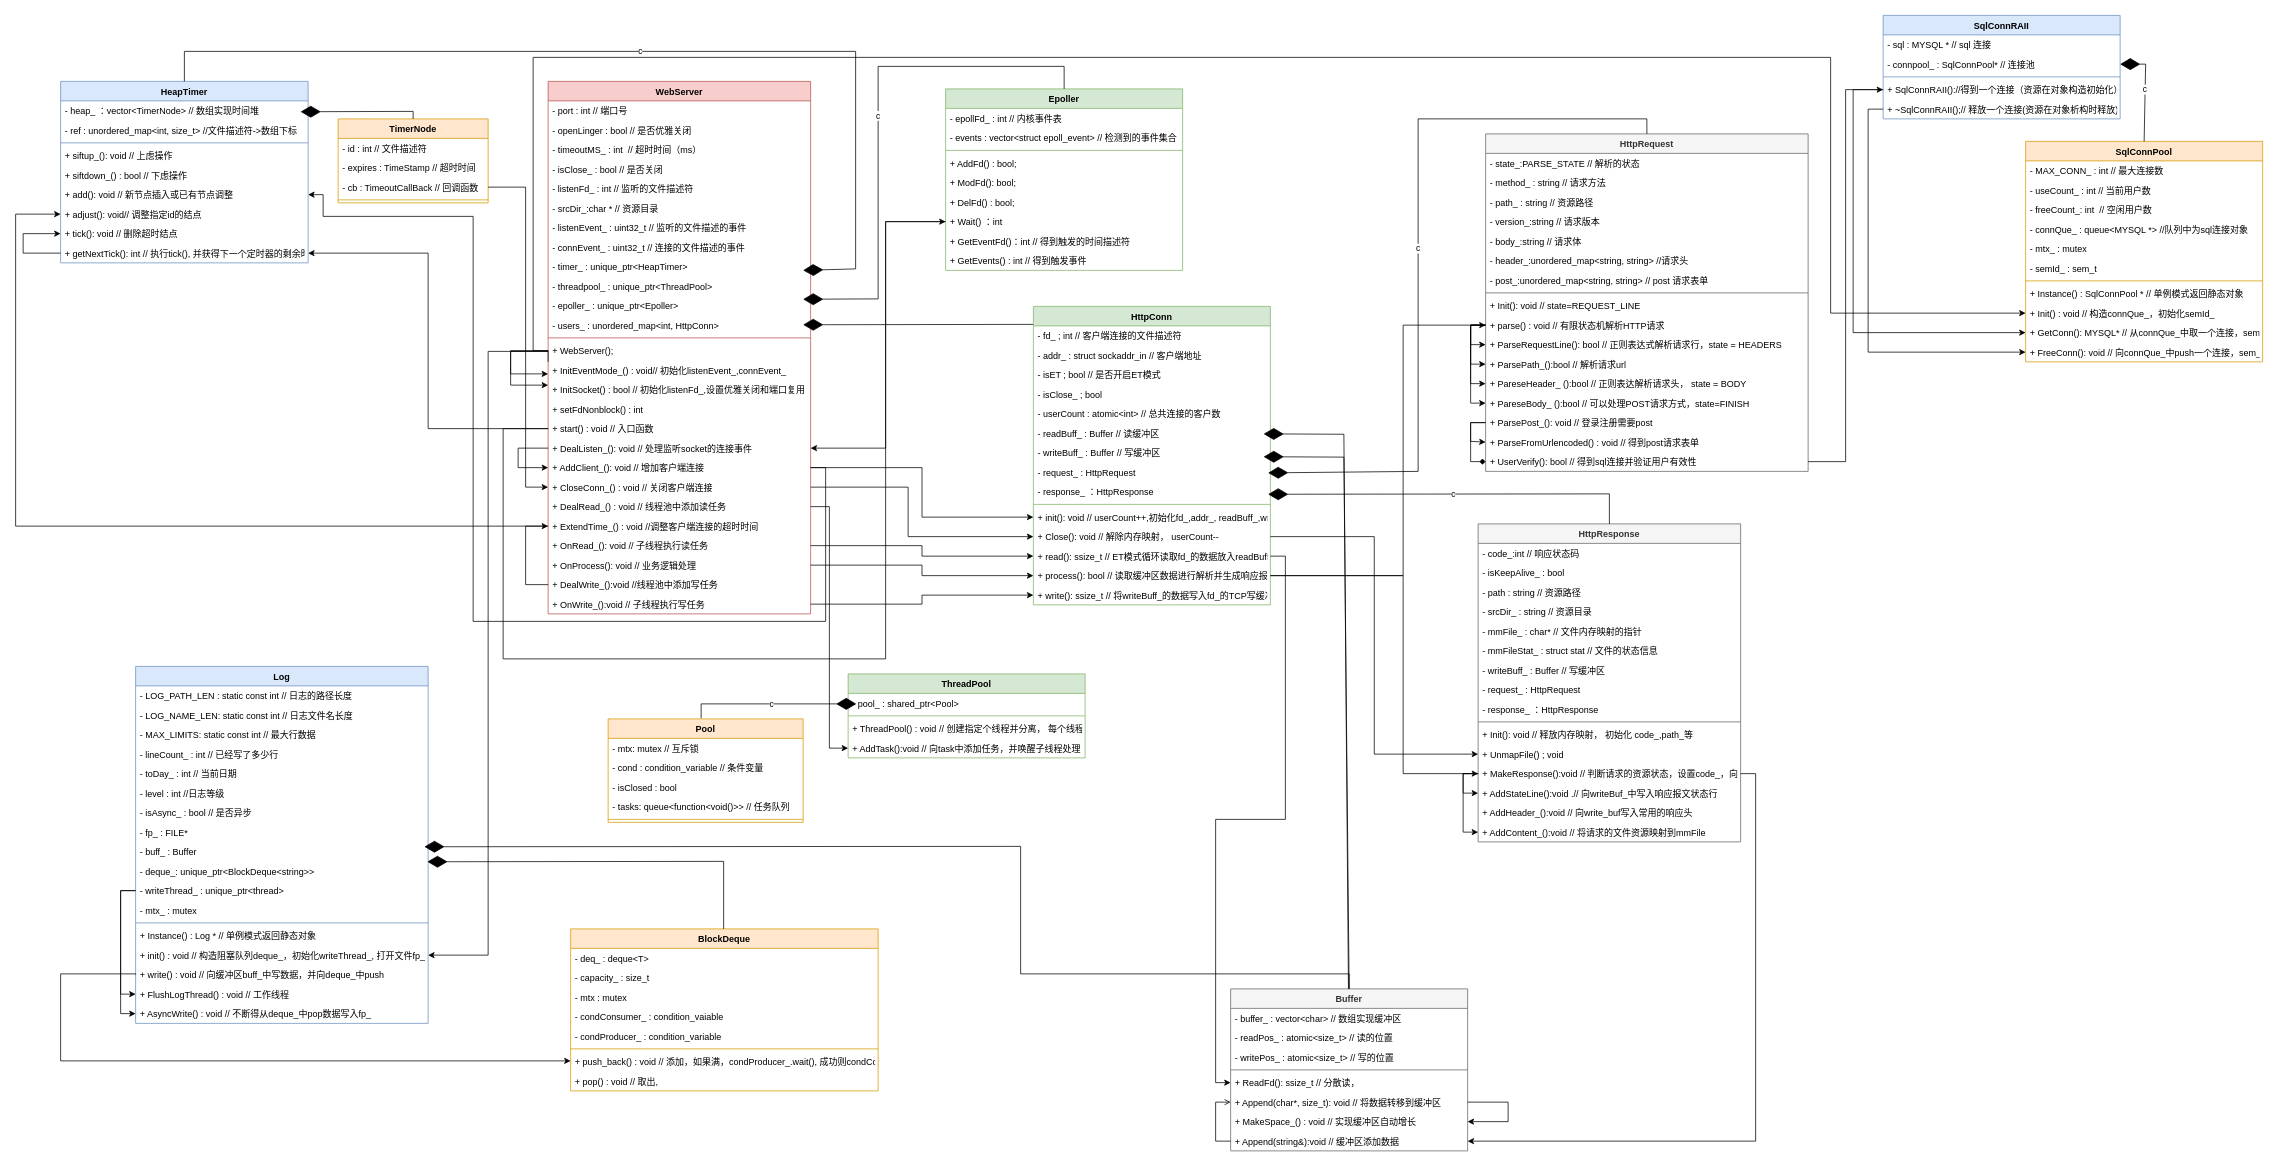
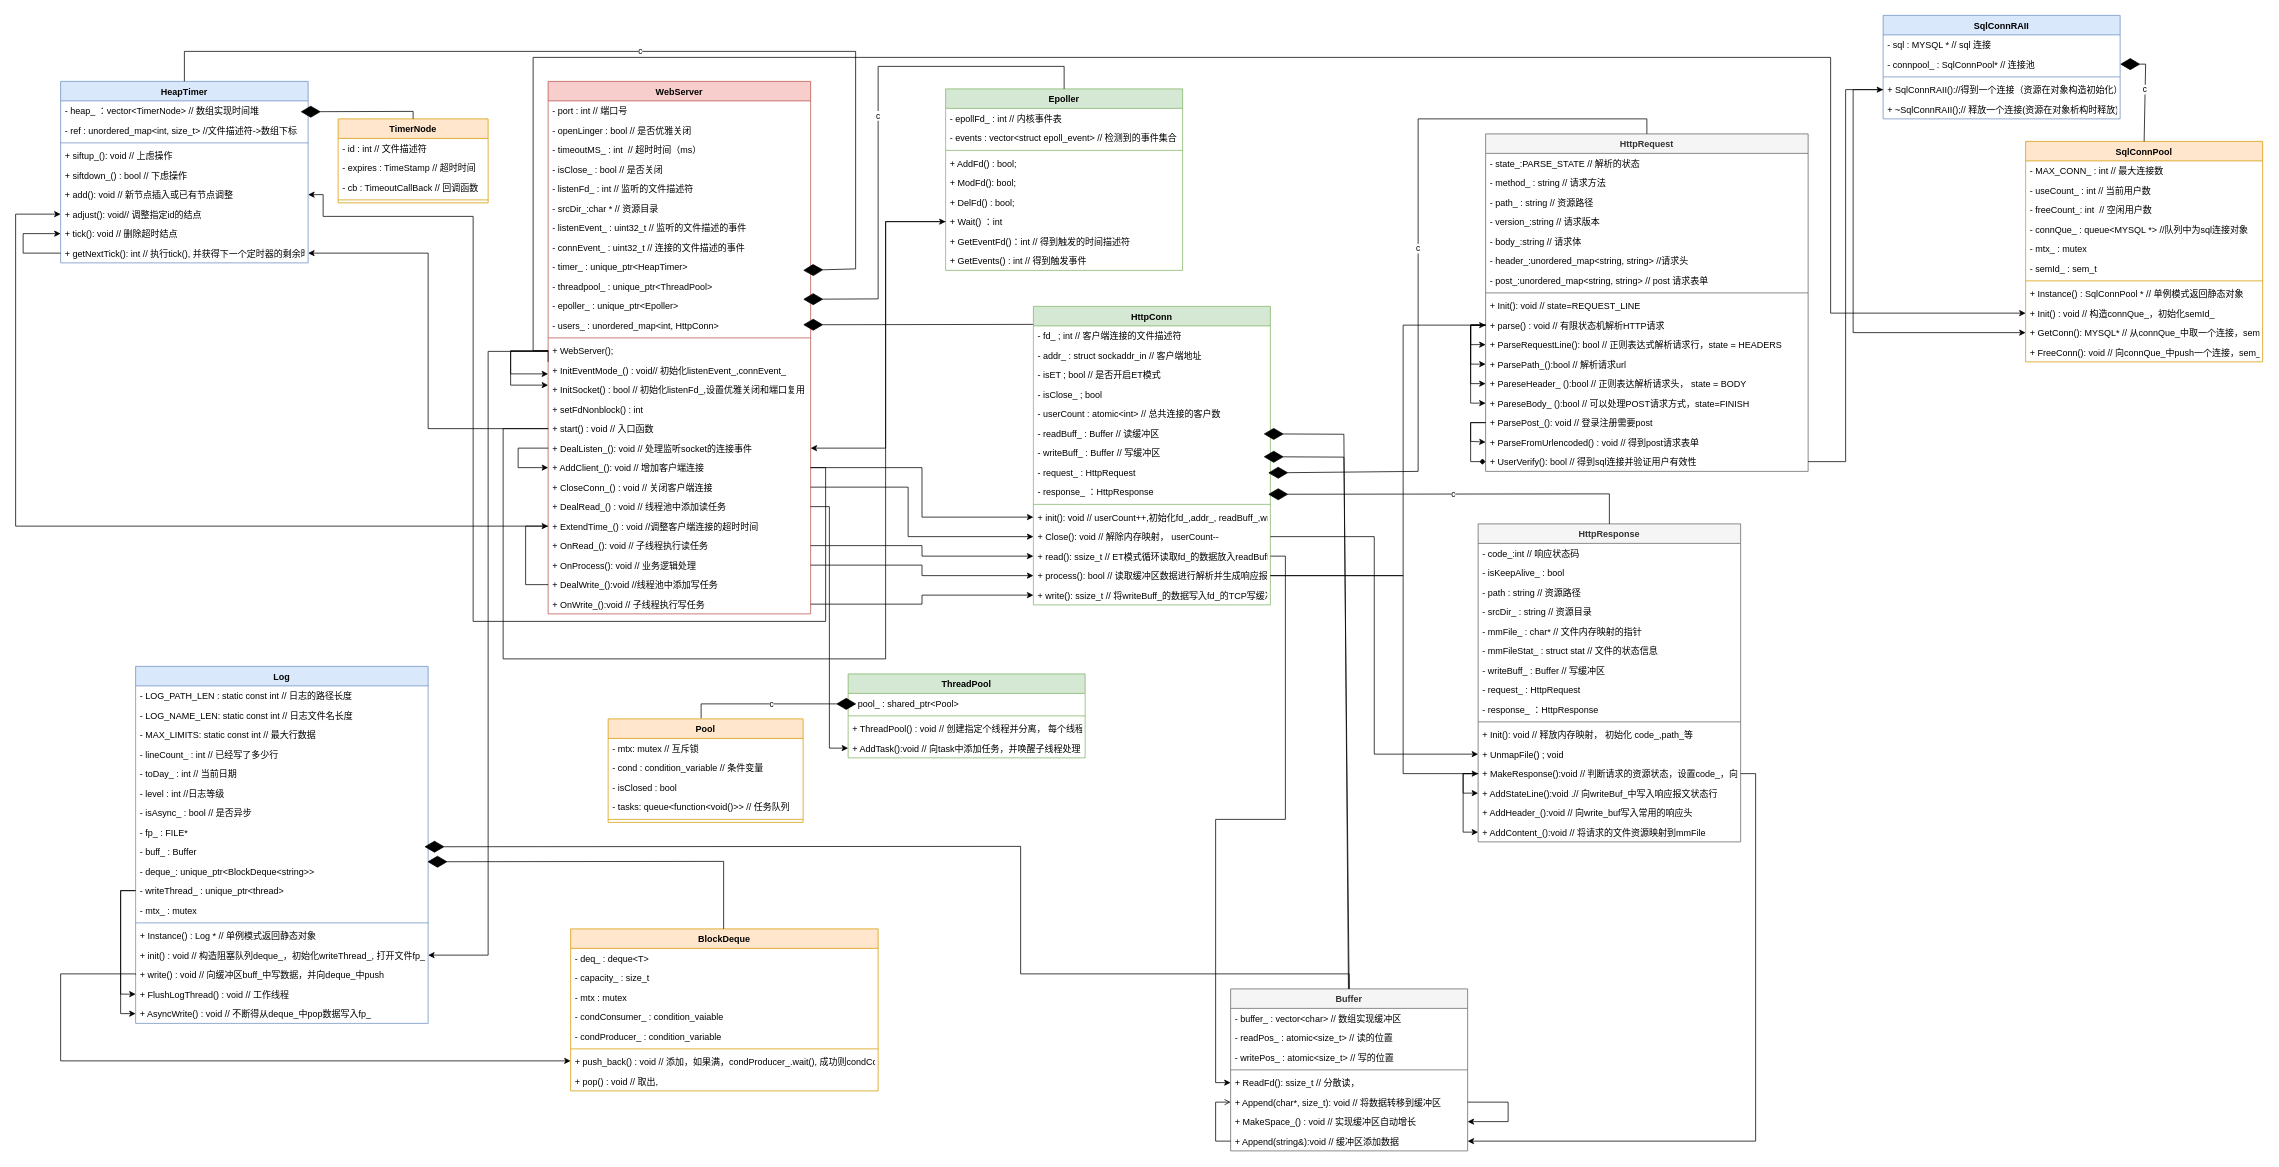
edge "- cb : TimeoutCallBack // 回调函数" -> "+ CloseConn_() : void // 关闭客户端连接": removed
edge "+ ~SqlConnRAII();// 释放一个连接(资源在对象析构时释放)" -> "+ FreeConn(): void // 向connQue_中push一个连接，sem_post(&semId_)": removed
